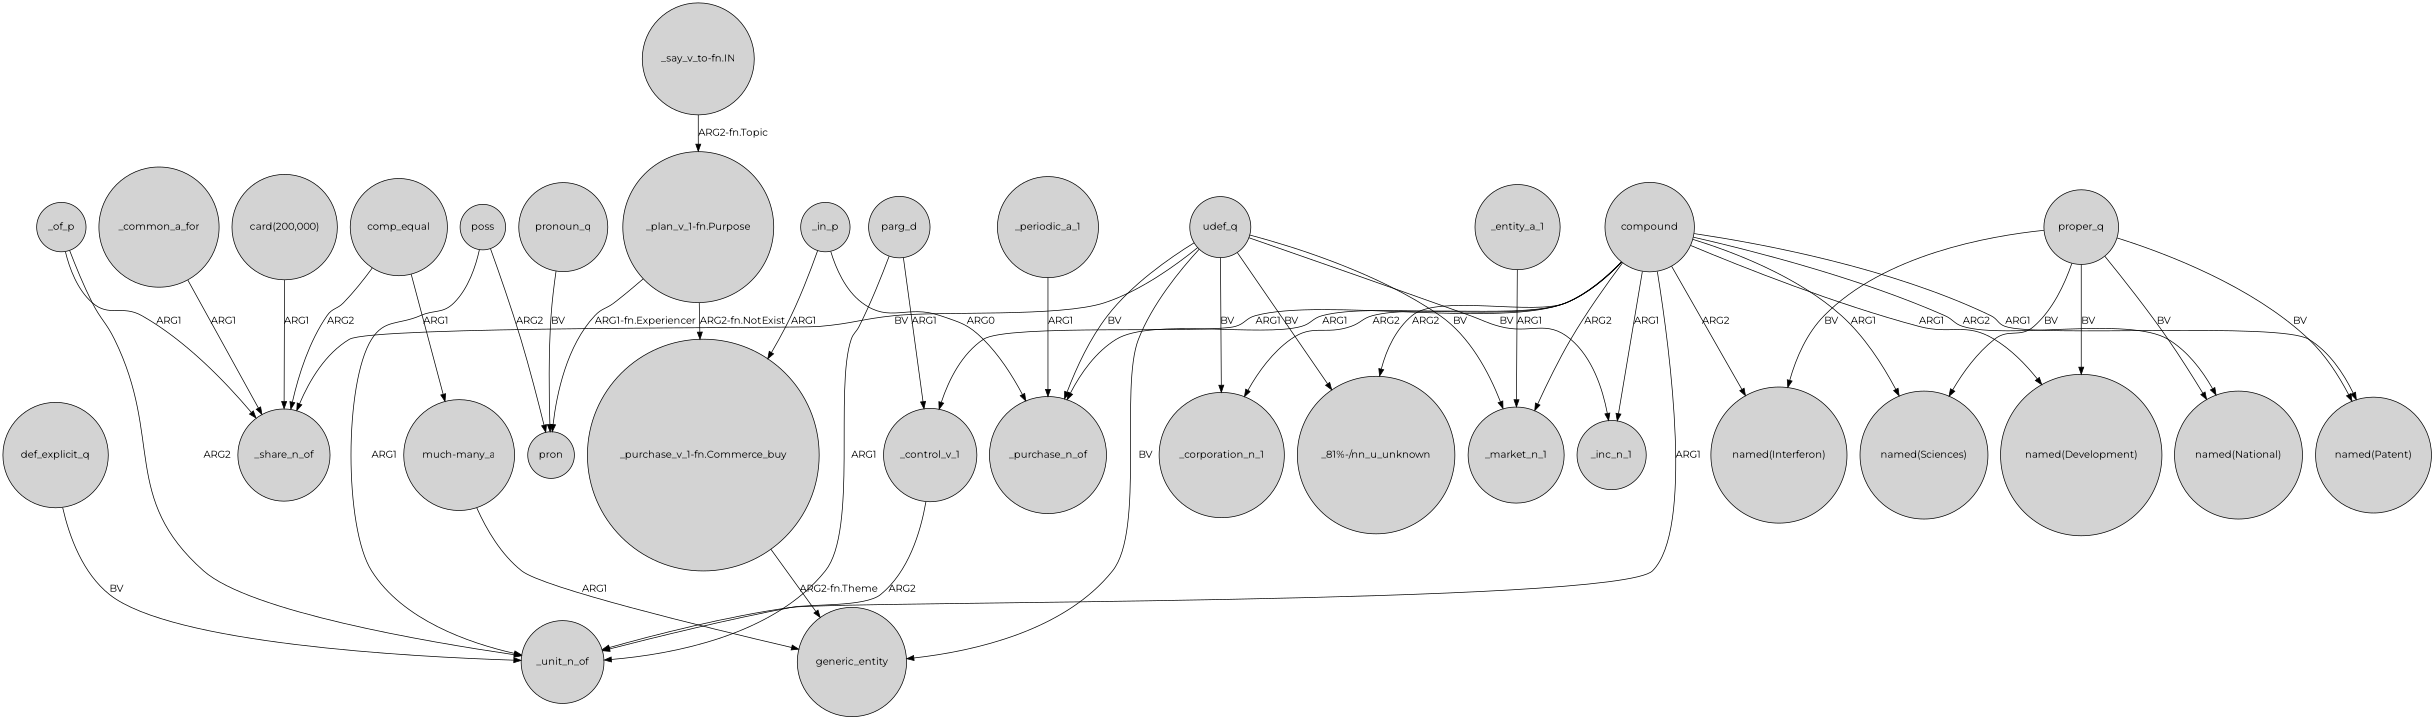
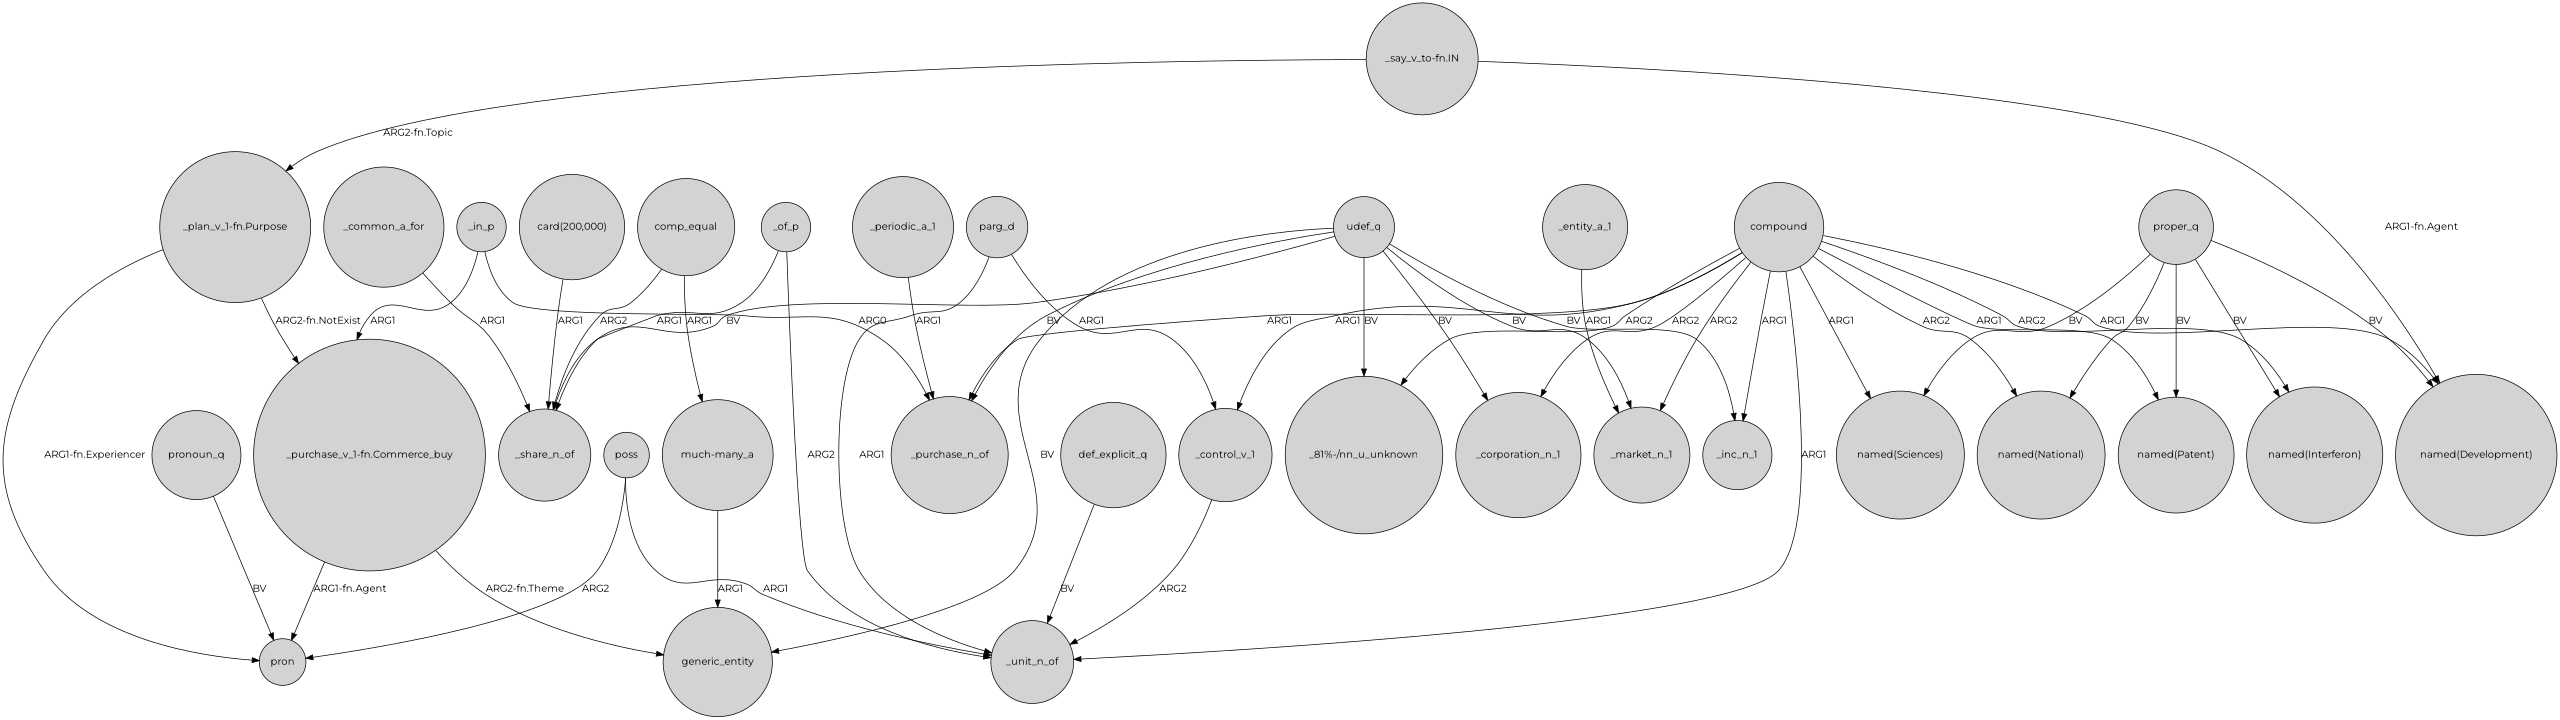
edge "_say_v_to-fn.IN" -> "named(Development)": added, label "ARG1-fn.Agent"
edge "_purchase_v_1-fn.Commerce_buy" -> "pron": added, label "ARG1-fn.Agent"
